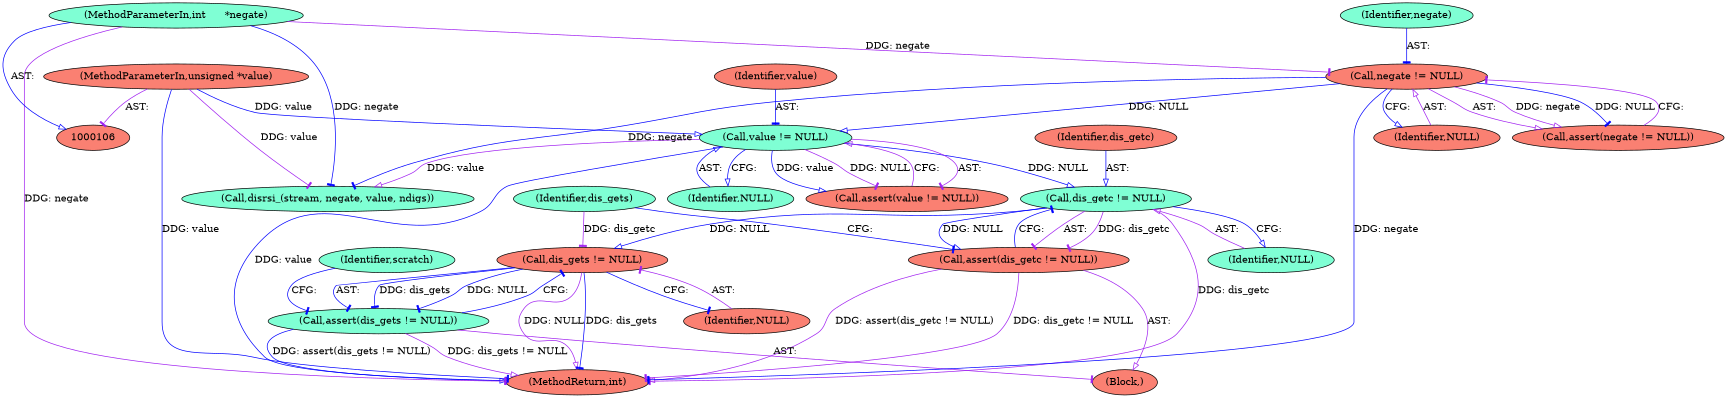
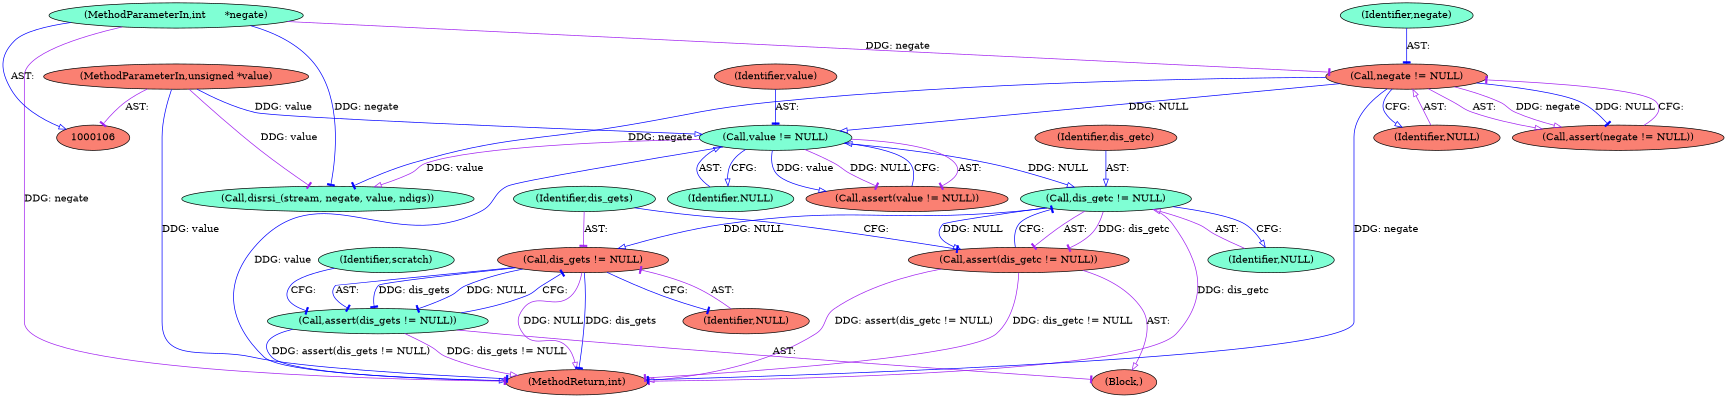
edge "(Call,assert(value != NULL))" -> "(Call,value != NULL)": color purple -> blue
edge "(Identifier,dis_gets)" -> "(Call,dis_gets != NULL)": label "DDG: dis_getc" -> "AST: "
